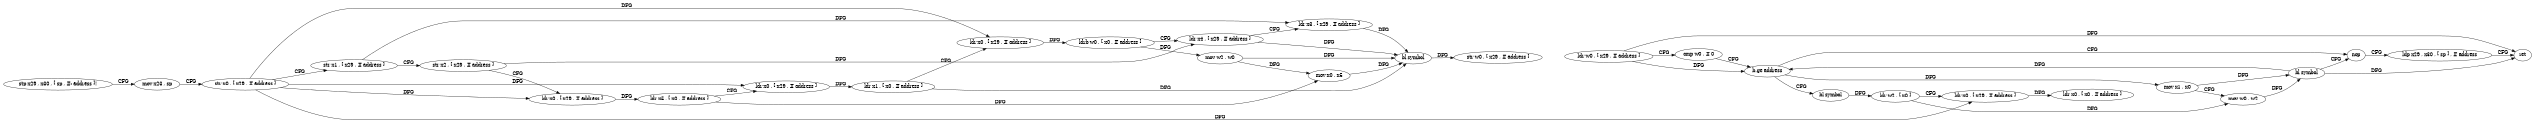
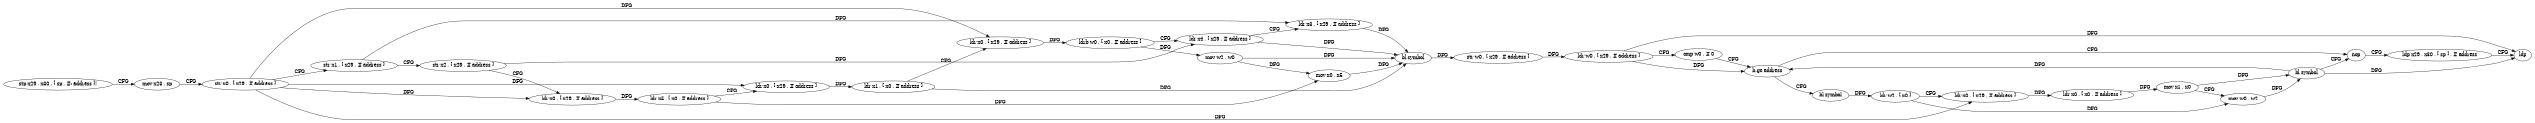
node "ret": label "ret" -> "ldp"
edge "str w0 , [ x29 , # address ]" -> "ldr w0 , [ x29 , # address ]": added, label "DFG"
edge "b.ge address" -> "mov x1 , x0": now "ldr x0 , [ x0 , # address ]" -> "mov x1 , x0"
